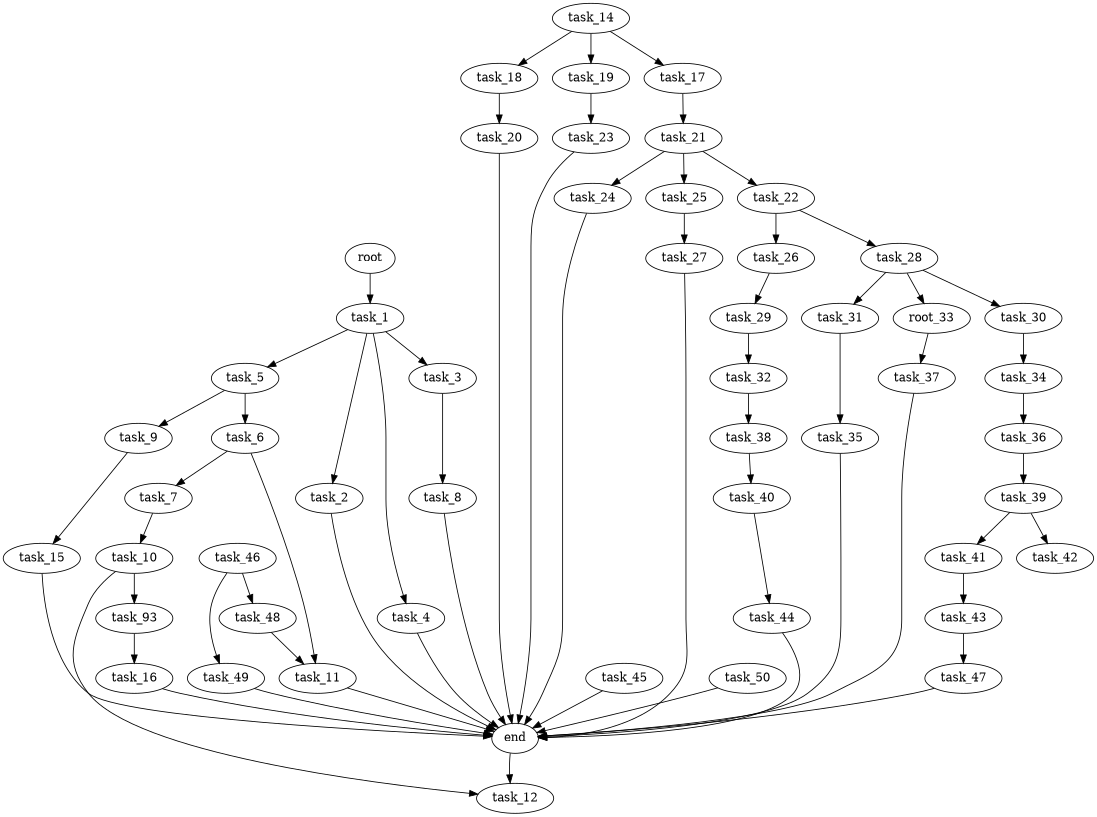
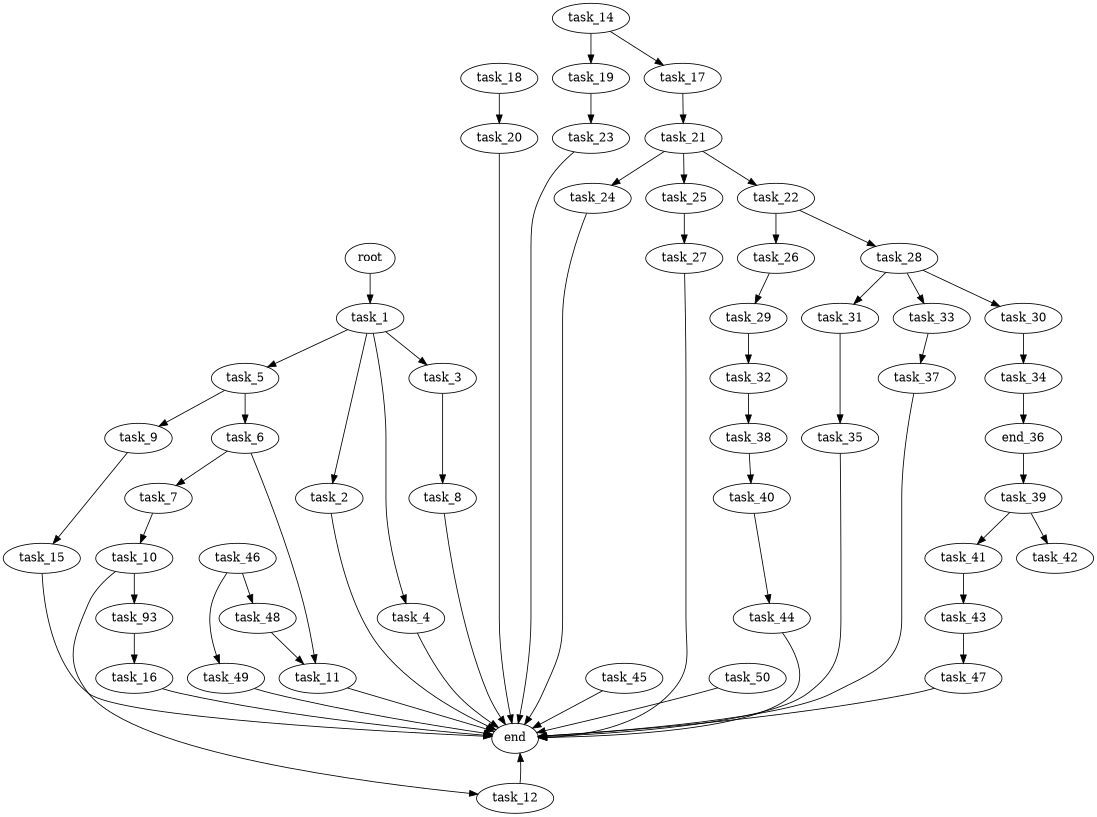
edge "task_14" -> "task_18": removed
node "root_33": label "root_33" -> "task_33"
node "task_36": label "task_36" -> "end_36"
edge "end" -> "task_12": reversed
